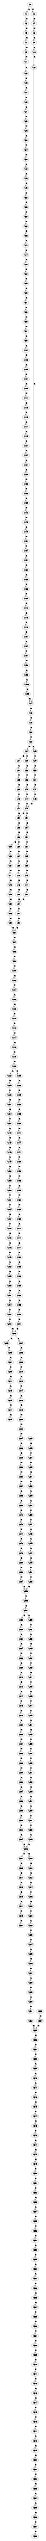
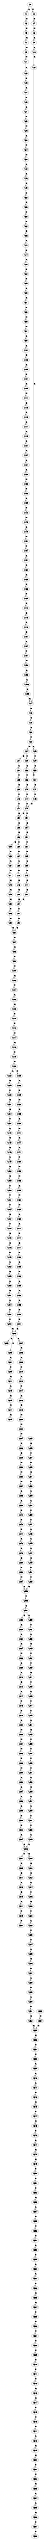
edge "S33" -> "S37": reversed
edge "S203" -> "S205": now "S202" -> "S205"
edge "S331" -> "S332": added, label "G"
